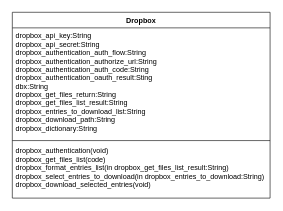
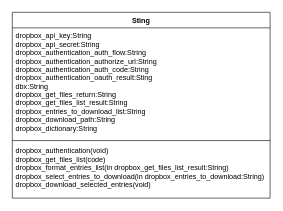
node "Dropbox": label "Dropbox" -> "Sting"
